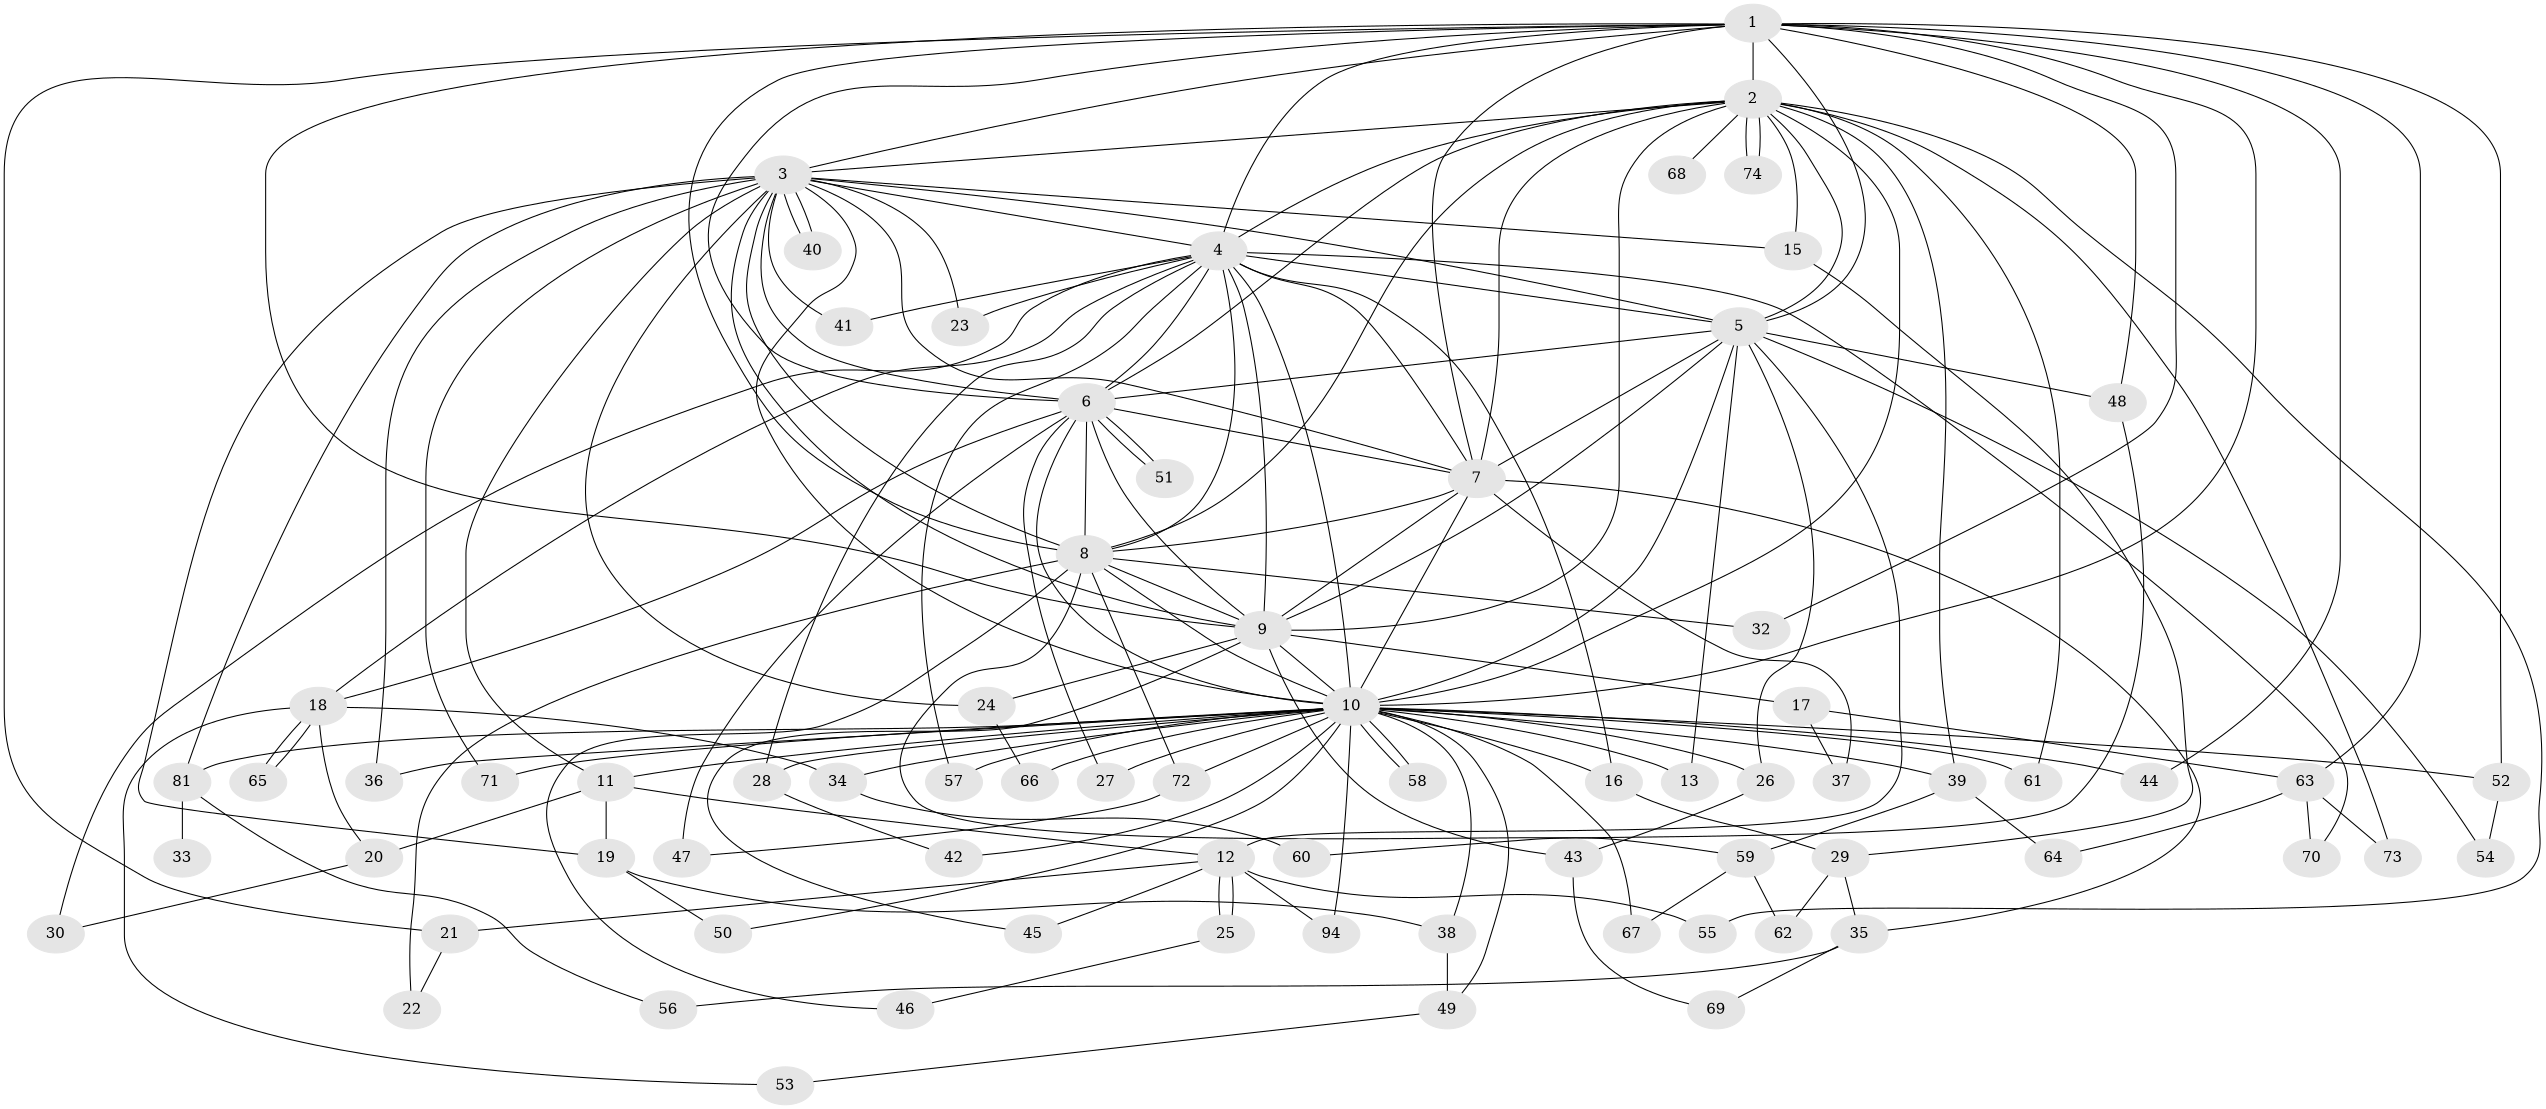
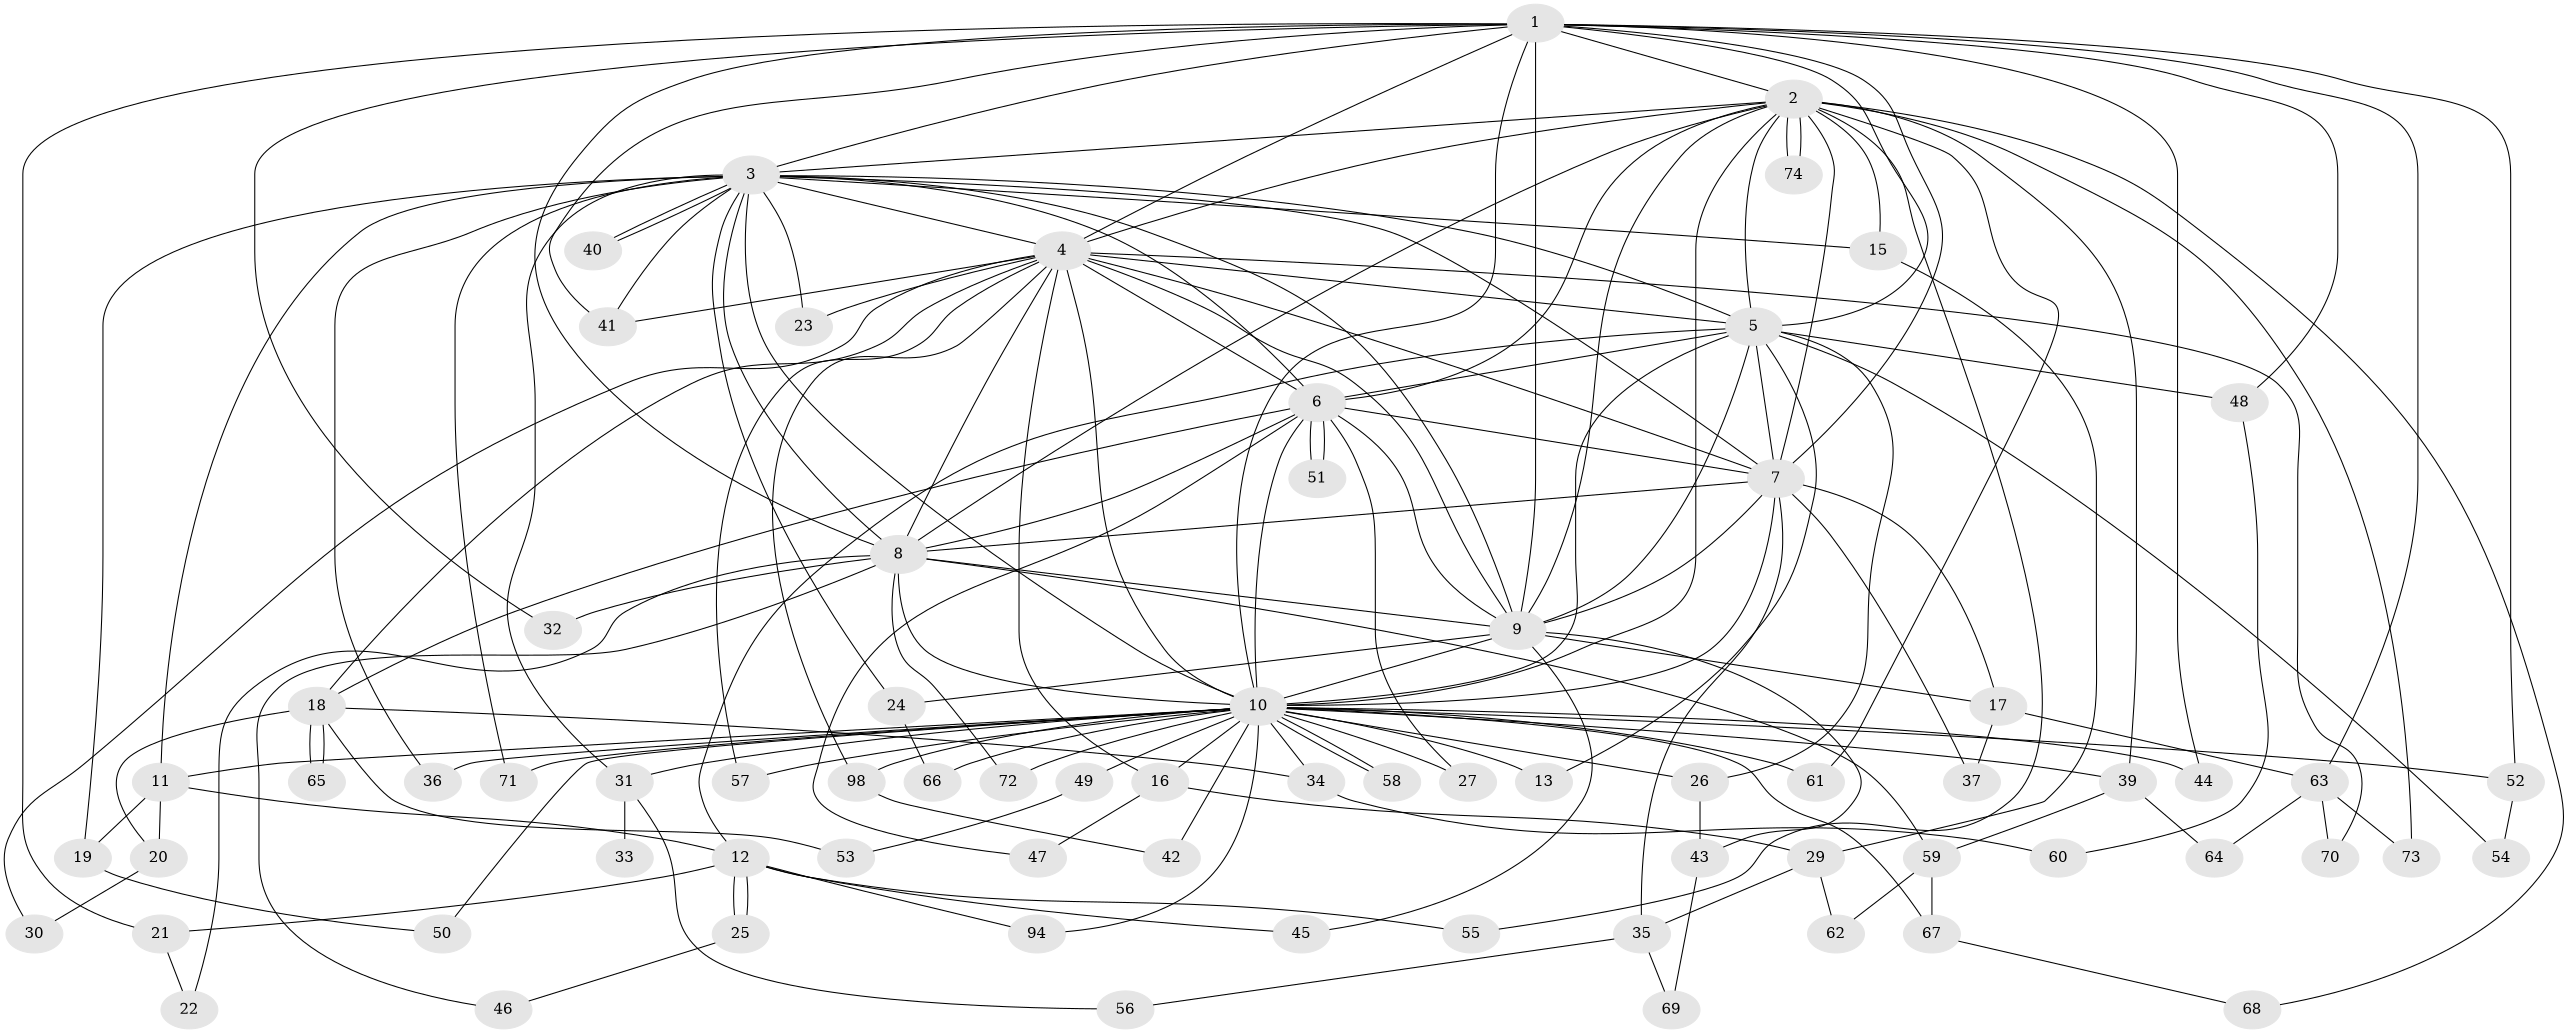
edge "1" -- "6": now "1" -- "41"
edge "7" -- "17": added
node "81": label "81" -> "31"
node "28": label "28" -> "98"
edge "72" -- "47": now "16" -- "47"
node "38": removed
edge "67" -- "68": added
